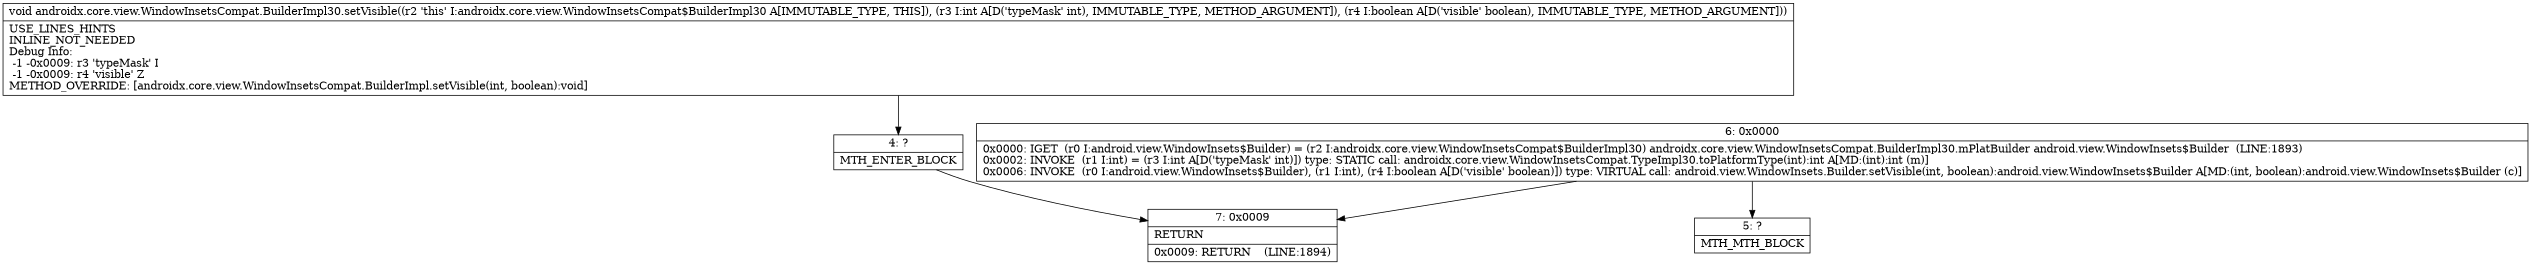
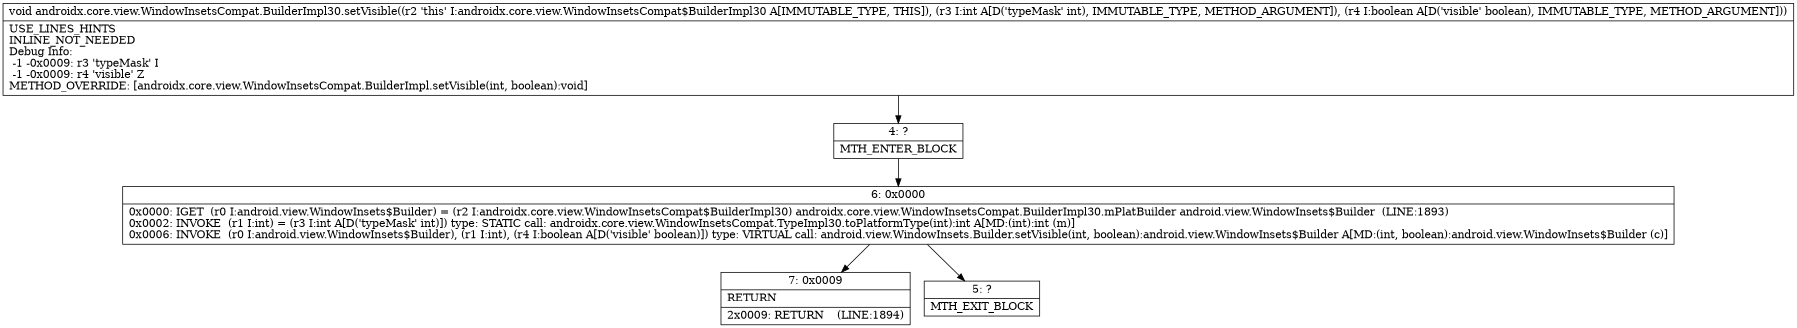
edge "4: ?" -> "7: 0x0009": now "4: ?" -> "6: 0x0000"
node "5: ?": text "MTH_MTH_BLOCK" -> "MTH_EXIT_BLOCK"
node "7: 0x0009": text "0x0009: RETURN    (LINE:1894)" -> "2x0009: RETURN    (LINE:1894)"
